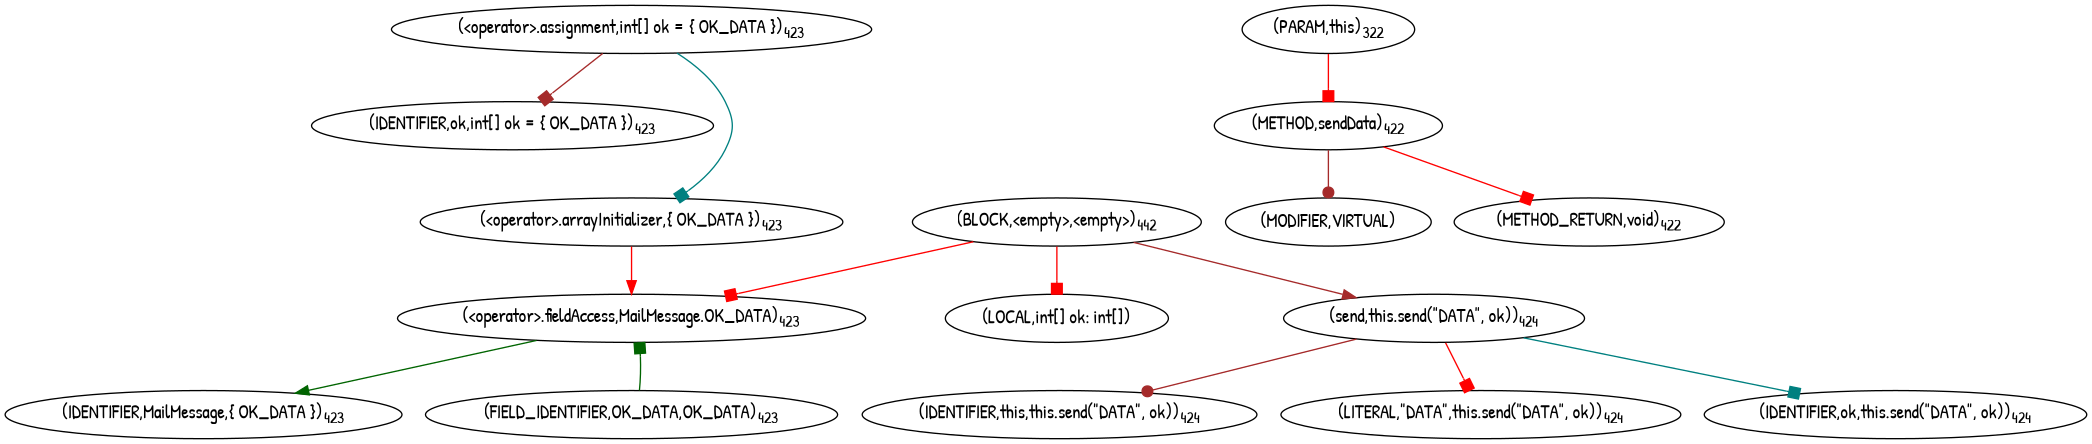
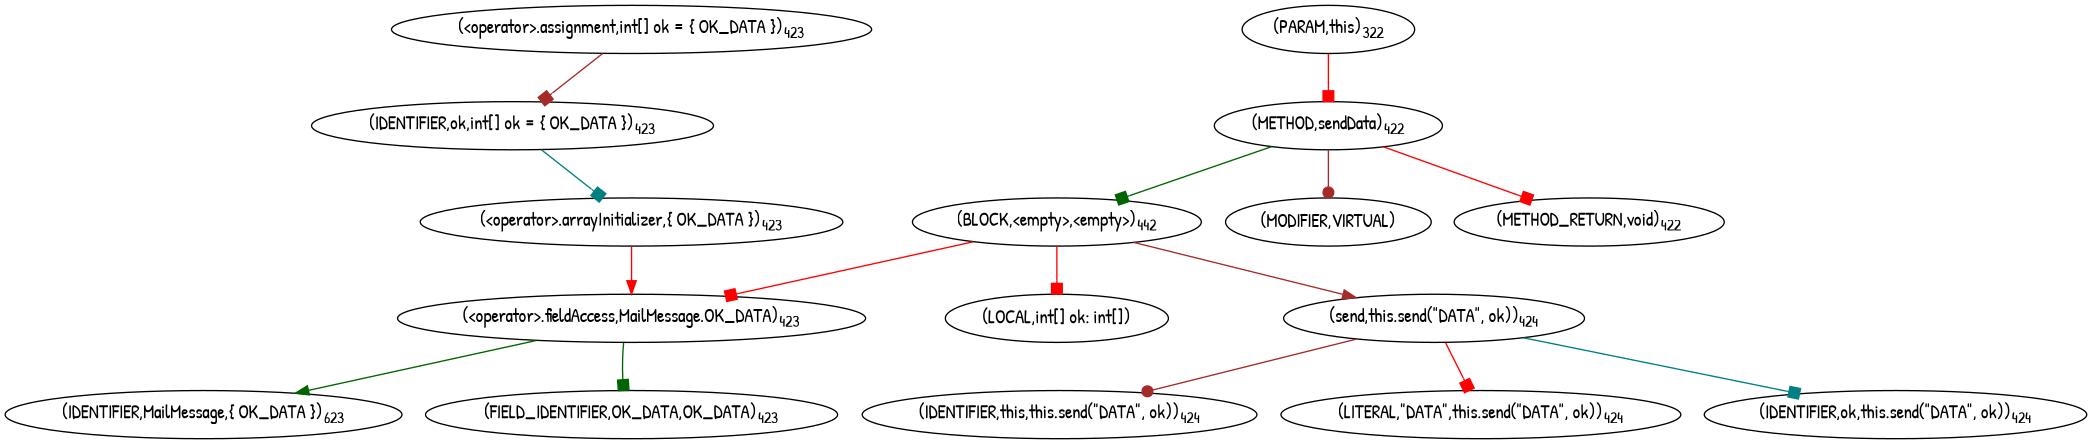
edge "(<operator>.assignment,int[] ok = { OK_DATA })" -> "(<operator>.arrayInitializer,{ OK_DATA })": now "(IDENTIFIER,ok,int[] ok = { OK_DATA })" -> "(<operator>.arrayInitializer,{ OK_DATA })"
edge "(METHOD,sendData)" -> "(BLOCK,<empty>,<empty>)": added
edge "(FIELD_IDENTIFIER,OK_DATA,OK_DATA)" -> "(<operator>.fieldAccess,MailMessage.OK_DATA)": reversed
node "(IDENTIFIER,MailMessage,{ OK_DATA })": text "423" -> "623"
